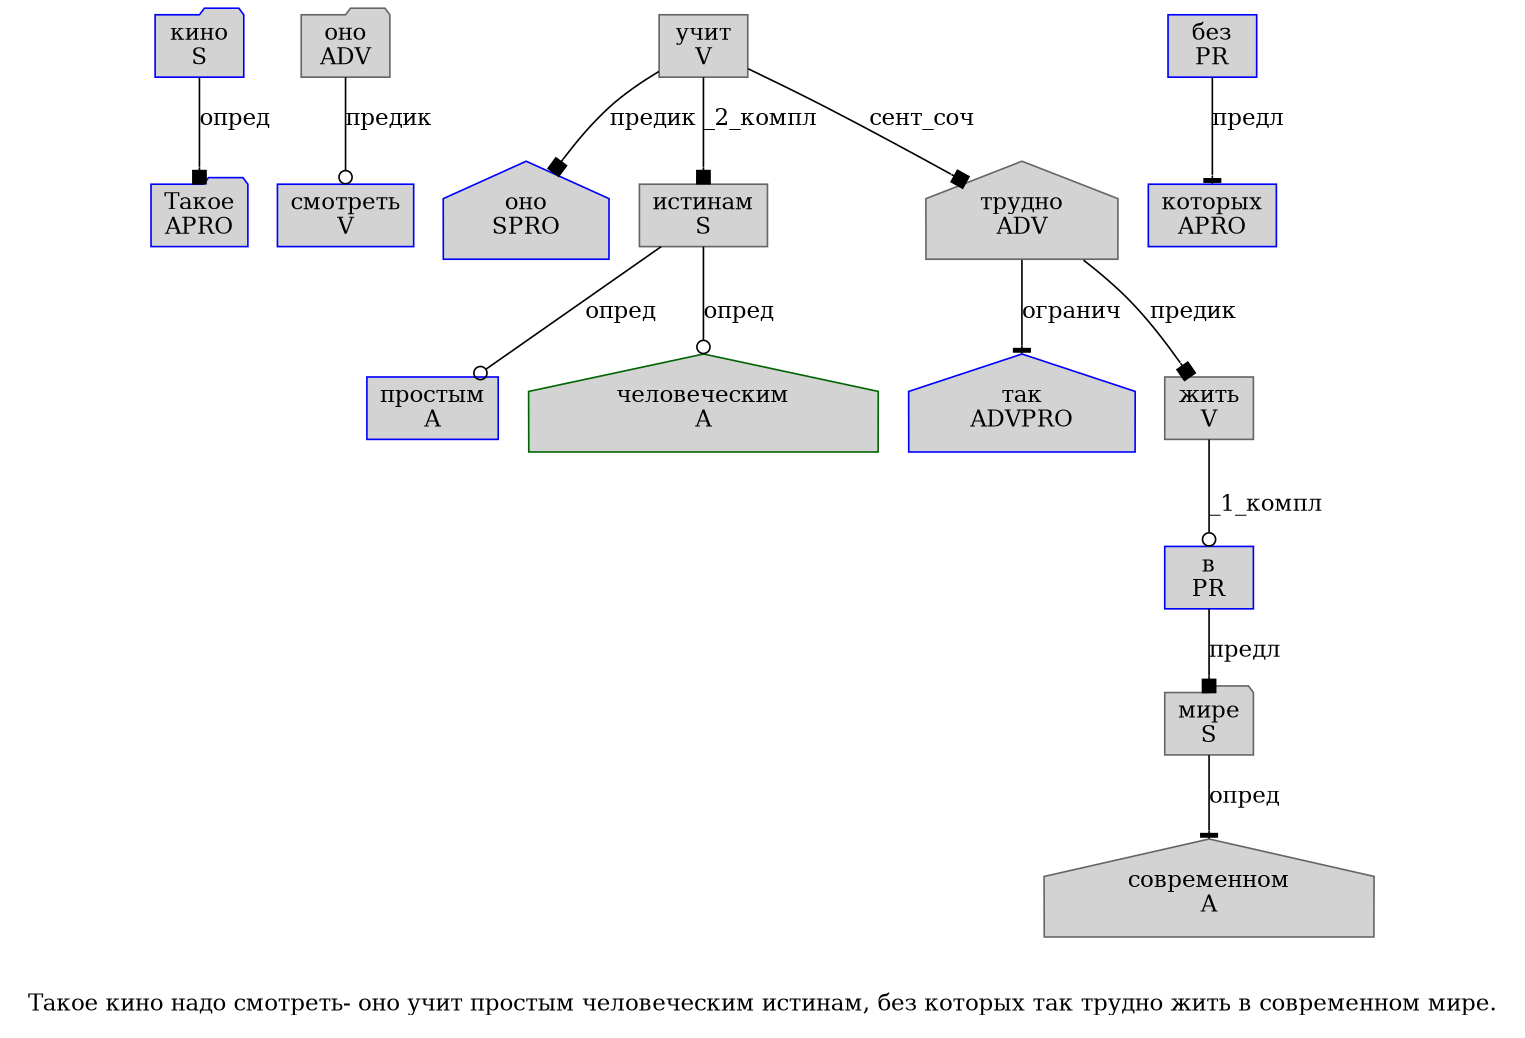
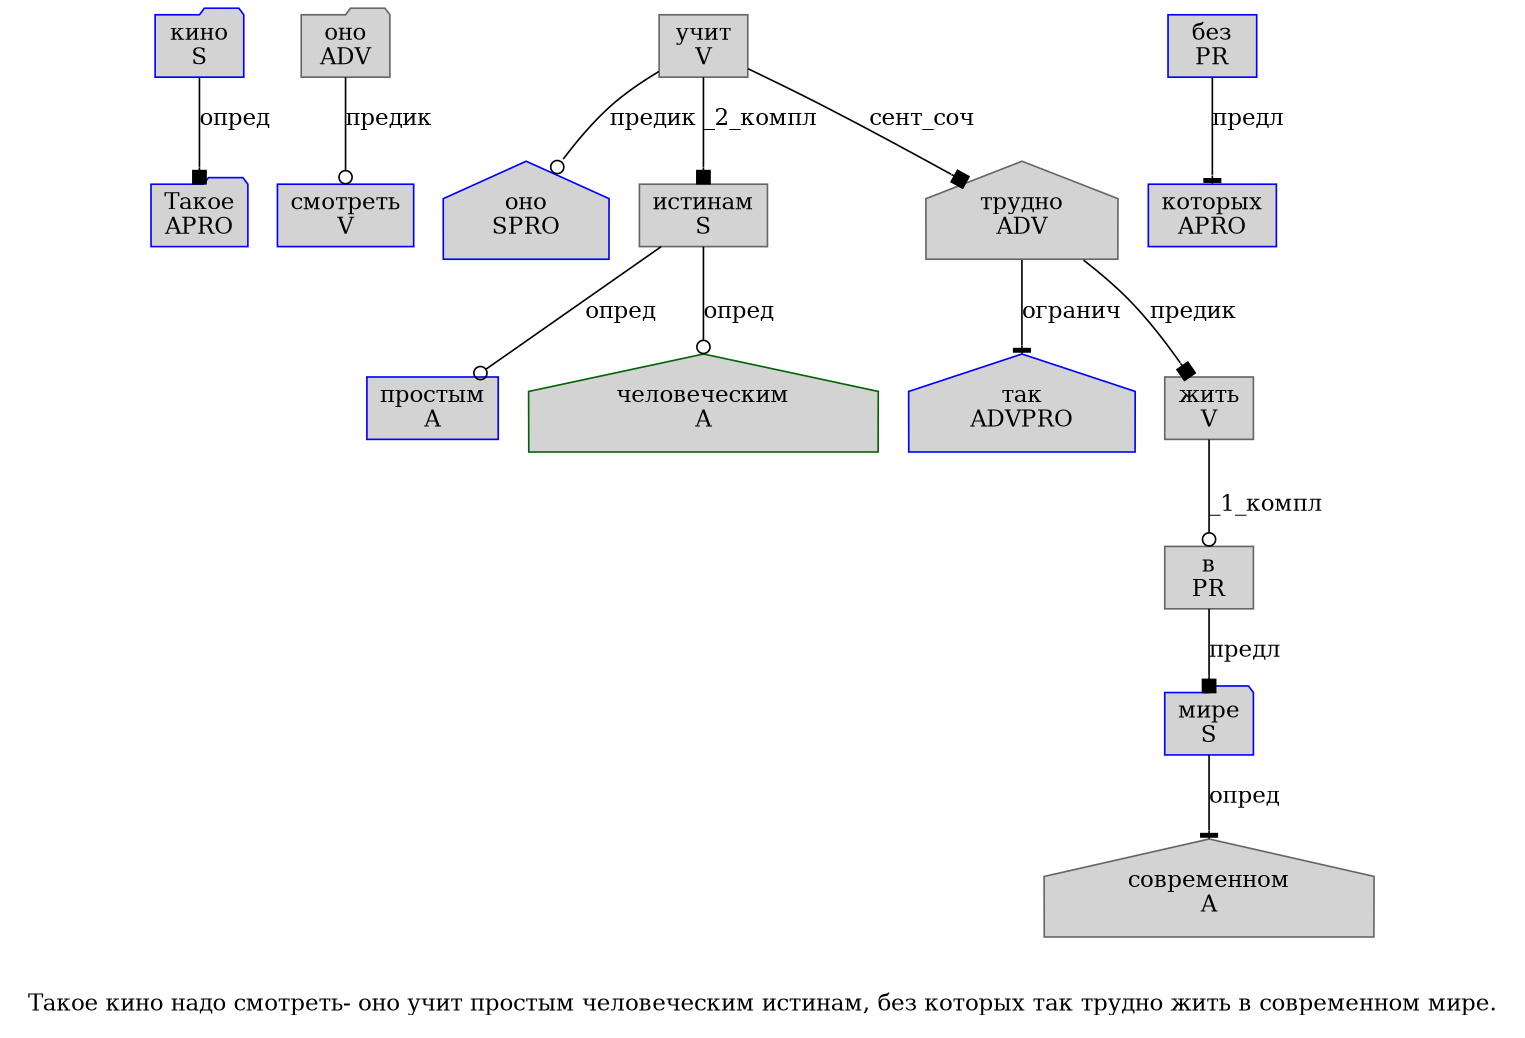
edge "учит V" -> "оно SPRO": arrowhead box -> odot
node "в PR": color blue -> gray40
node "мире S": color gray40 -> blue
